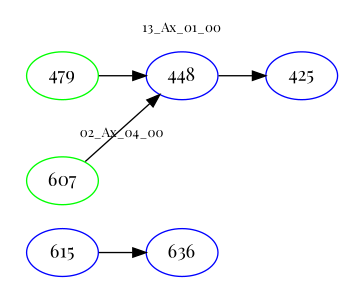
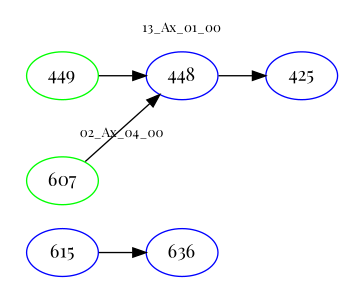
node "479": label "479" -> "449"
